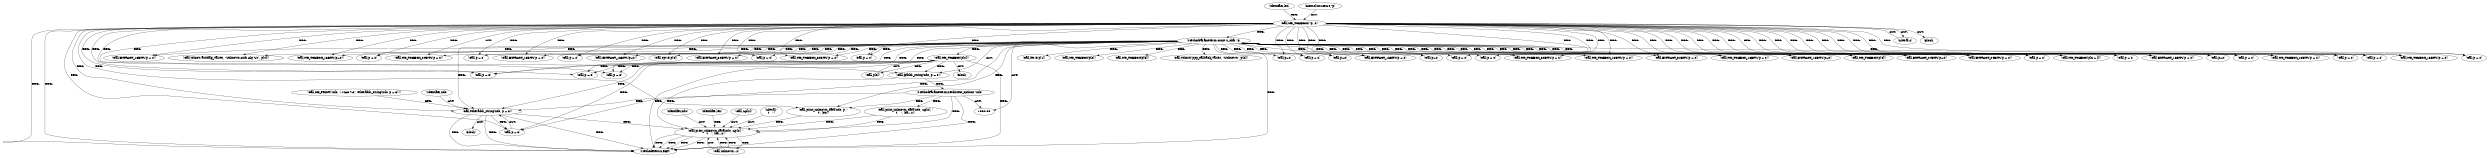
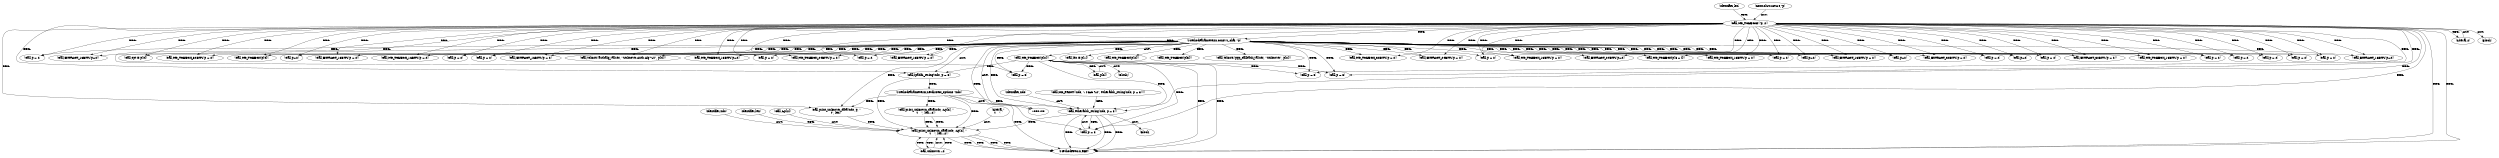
edge "(Call,ND_TCHECK2(*p, 2))" -> "(Literal,2)": label "AST: " -> "CFG: "
edge "(Call,ND_TCHECK2(*p, 2))" -> "(Call,ND_TCHECK_24BITS(p + 2))": label "AST: " -> "DDG: "
edge "(MethodParameterIn,const u_char *p)" -> "(Call,len = p[1])": label "DDG: " -> "AST: "
edge "(MethodParameterIn,const u_char *p)" -> "(MethodReturn,RET)": removed, label "DDG:"
